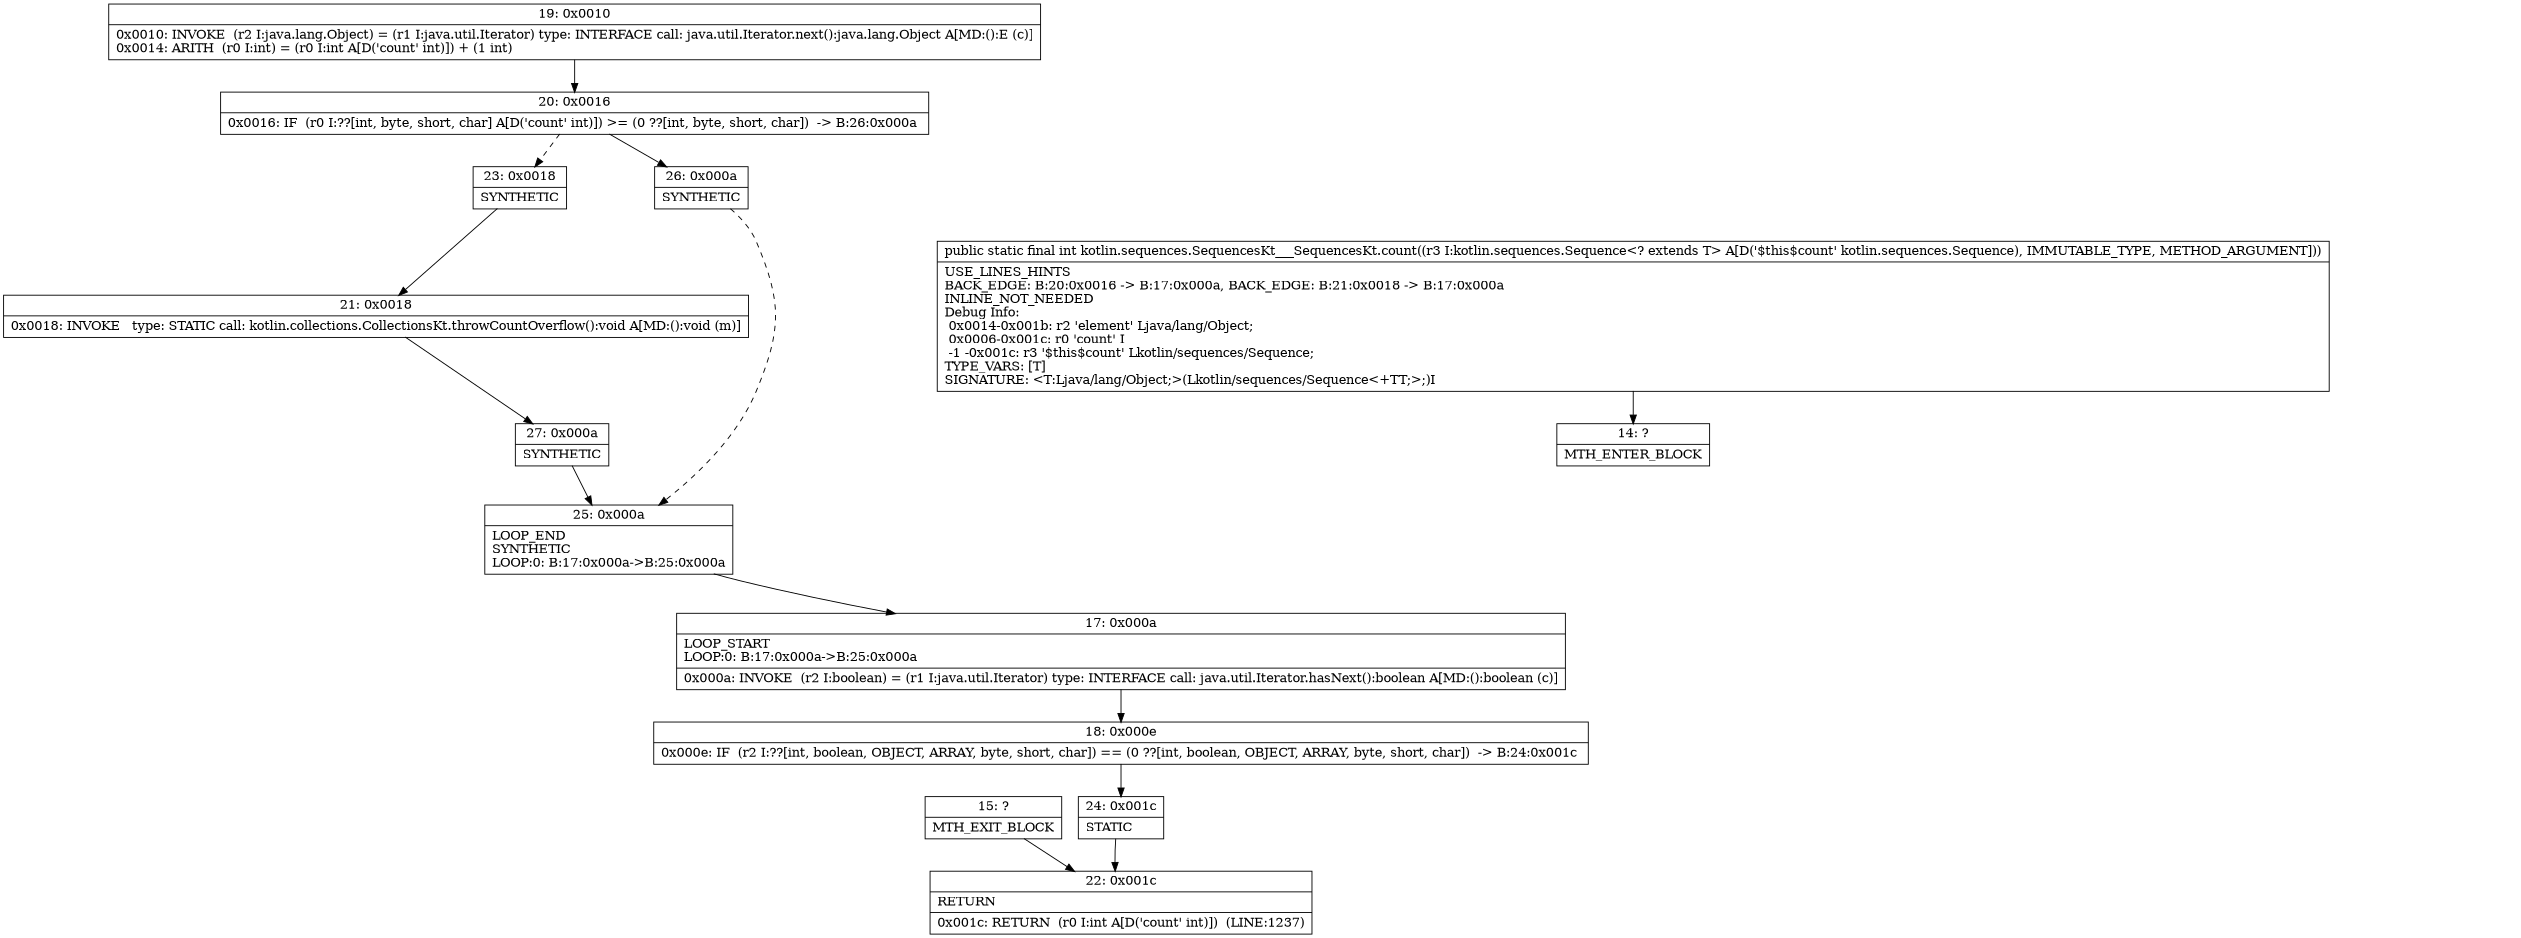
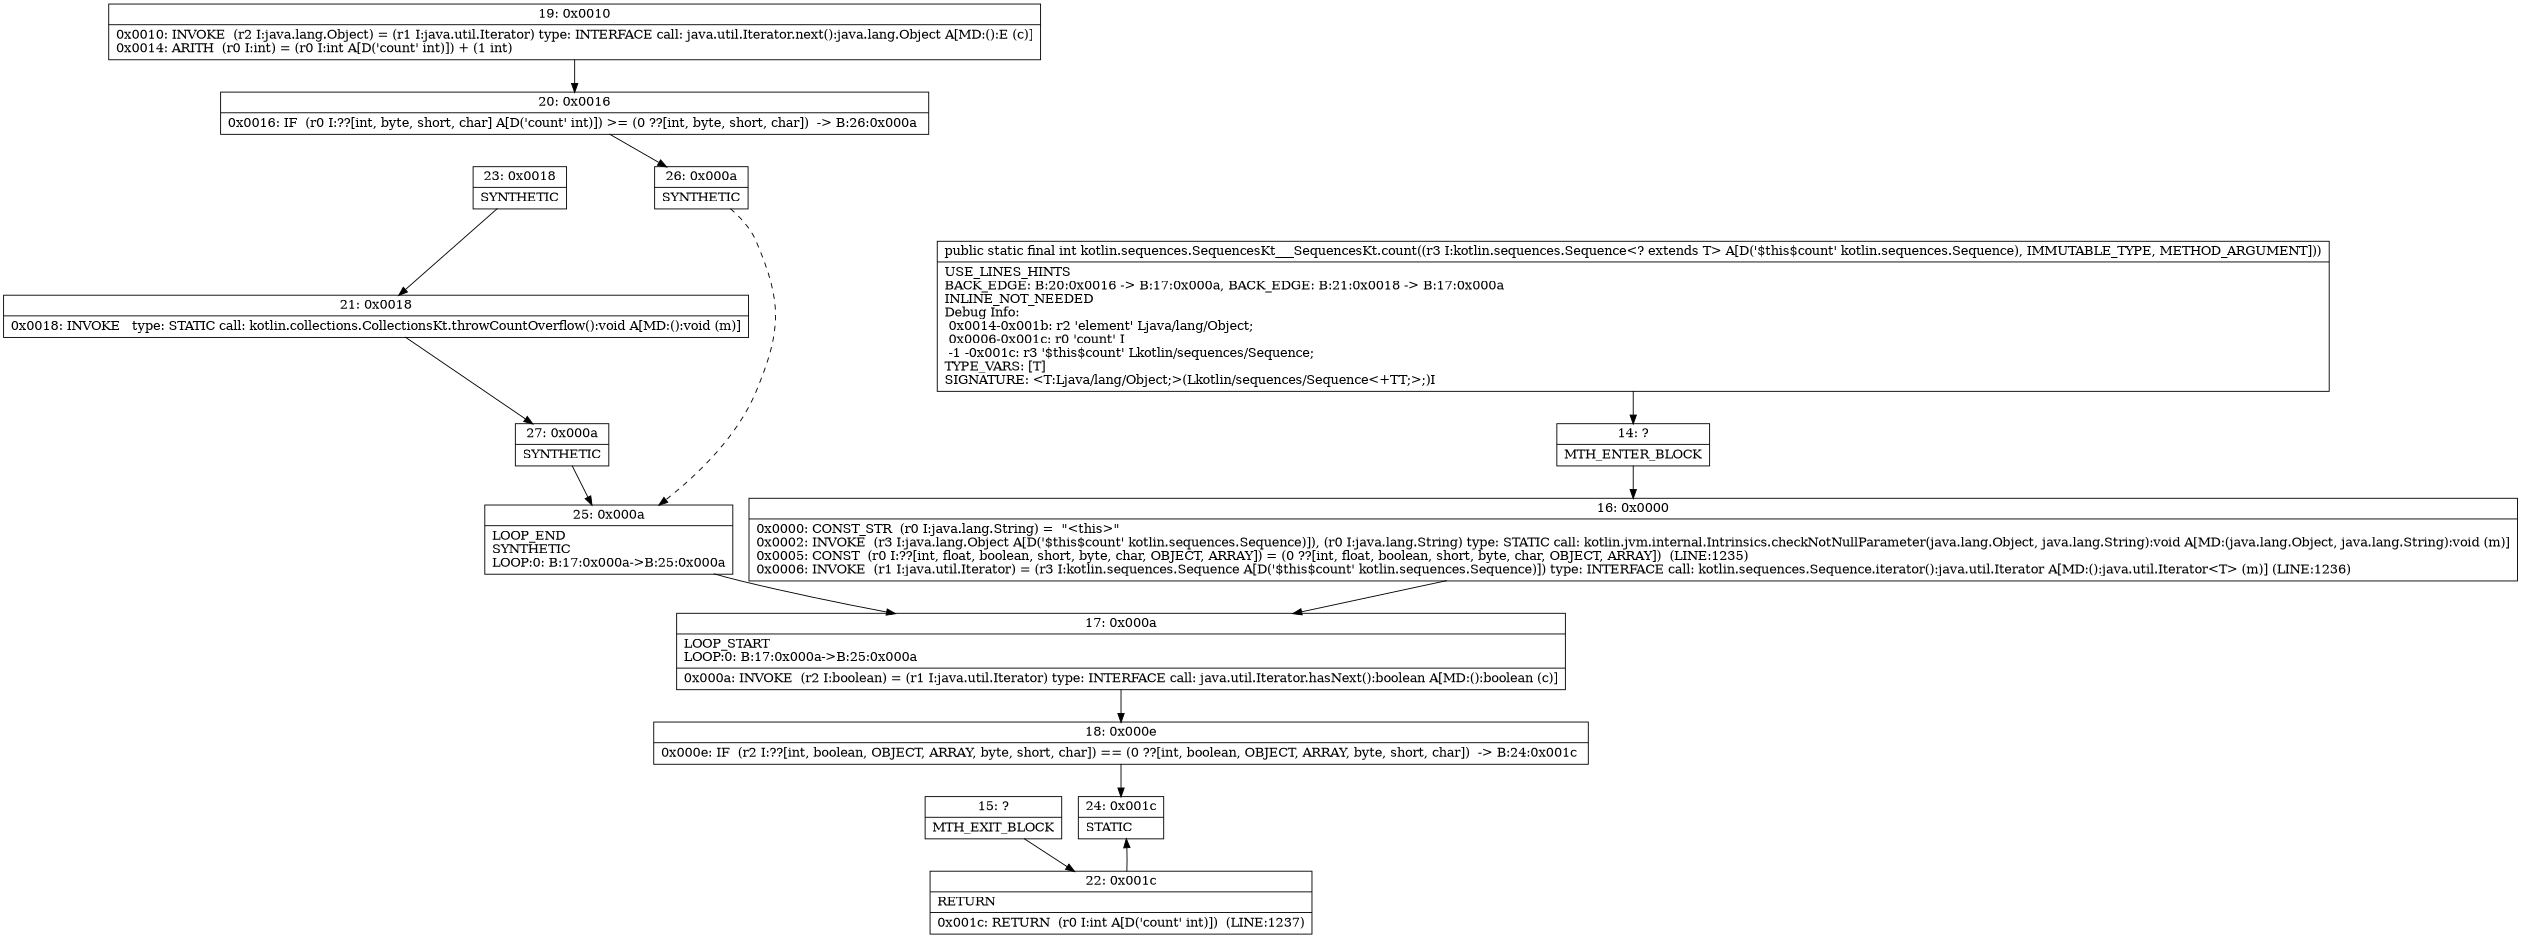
edge "20: 0x0016" -> "23: 0x0018": removed
node "16: 0x0000": added
edge "24: 0x001c" -> "22: 0x001c": reversed
